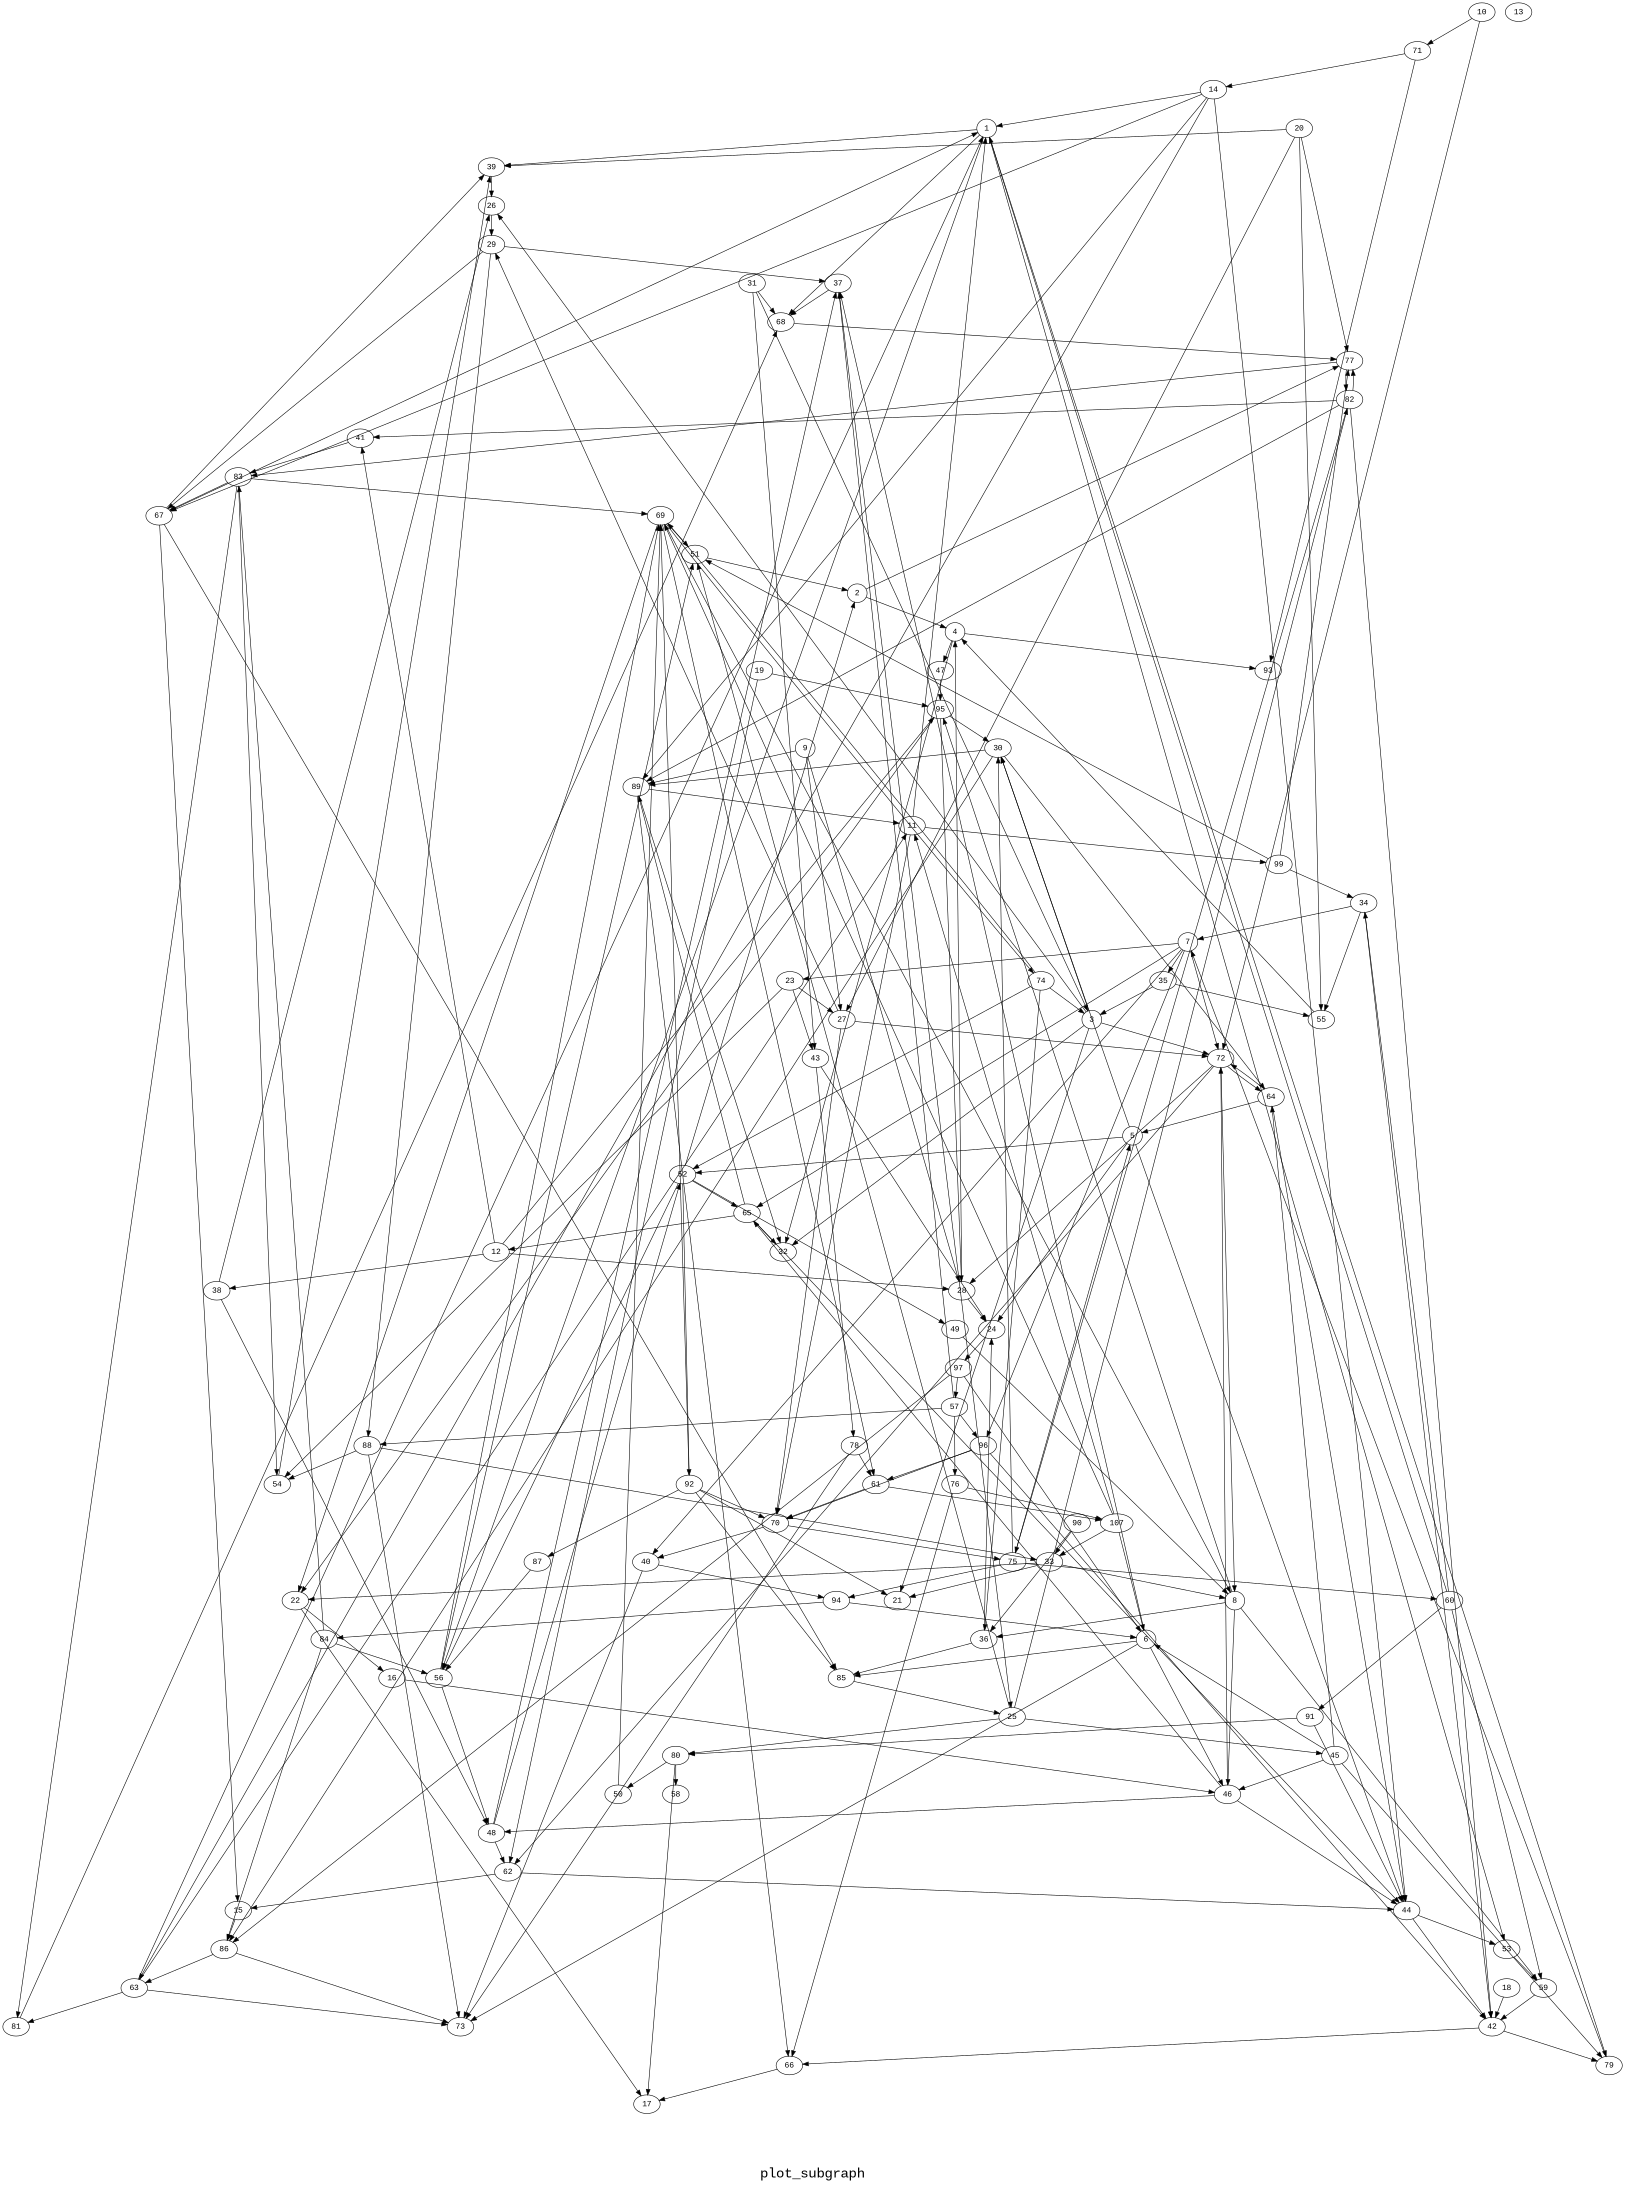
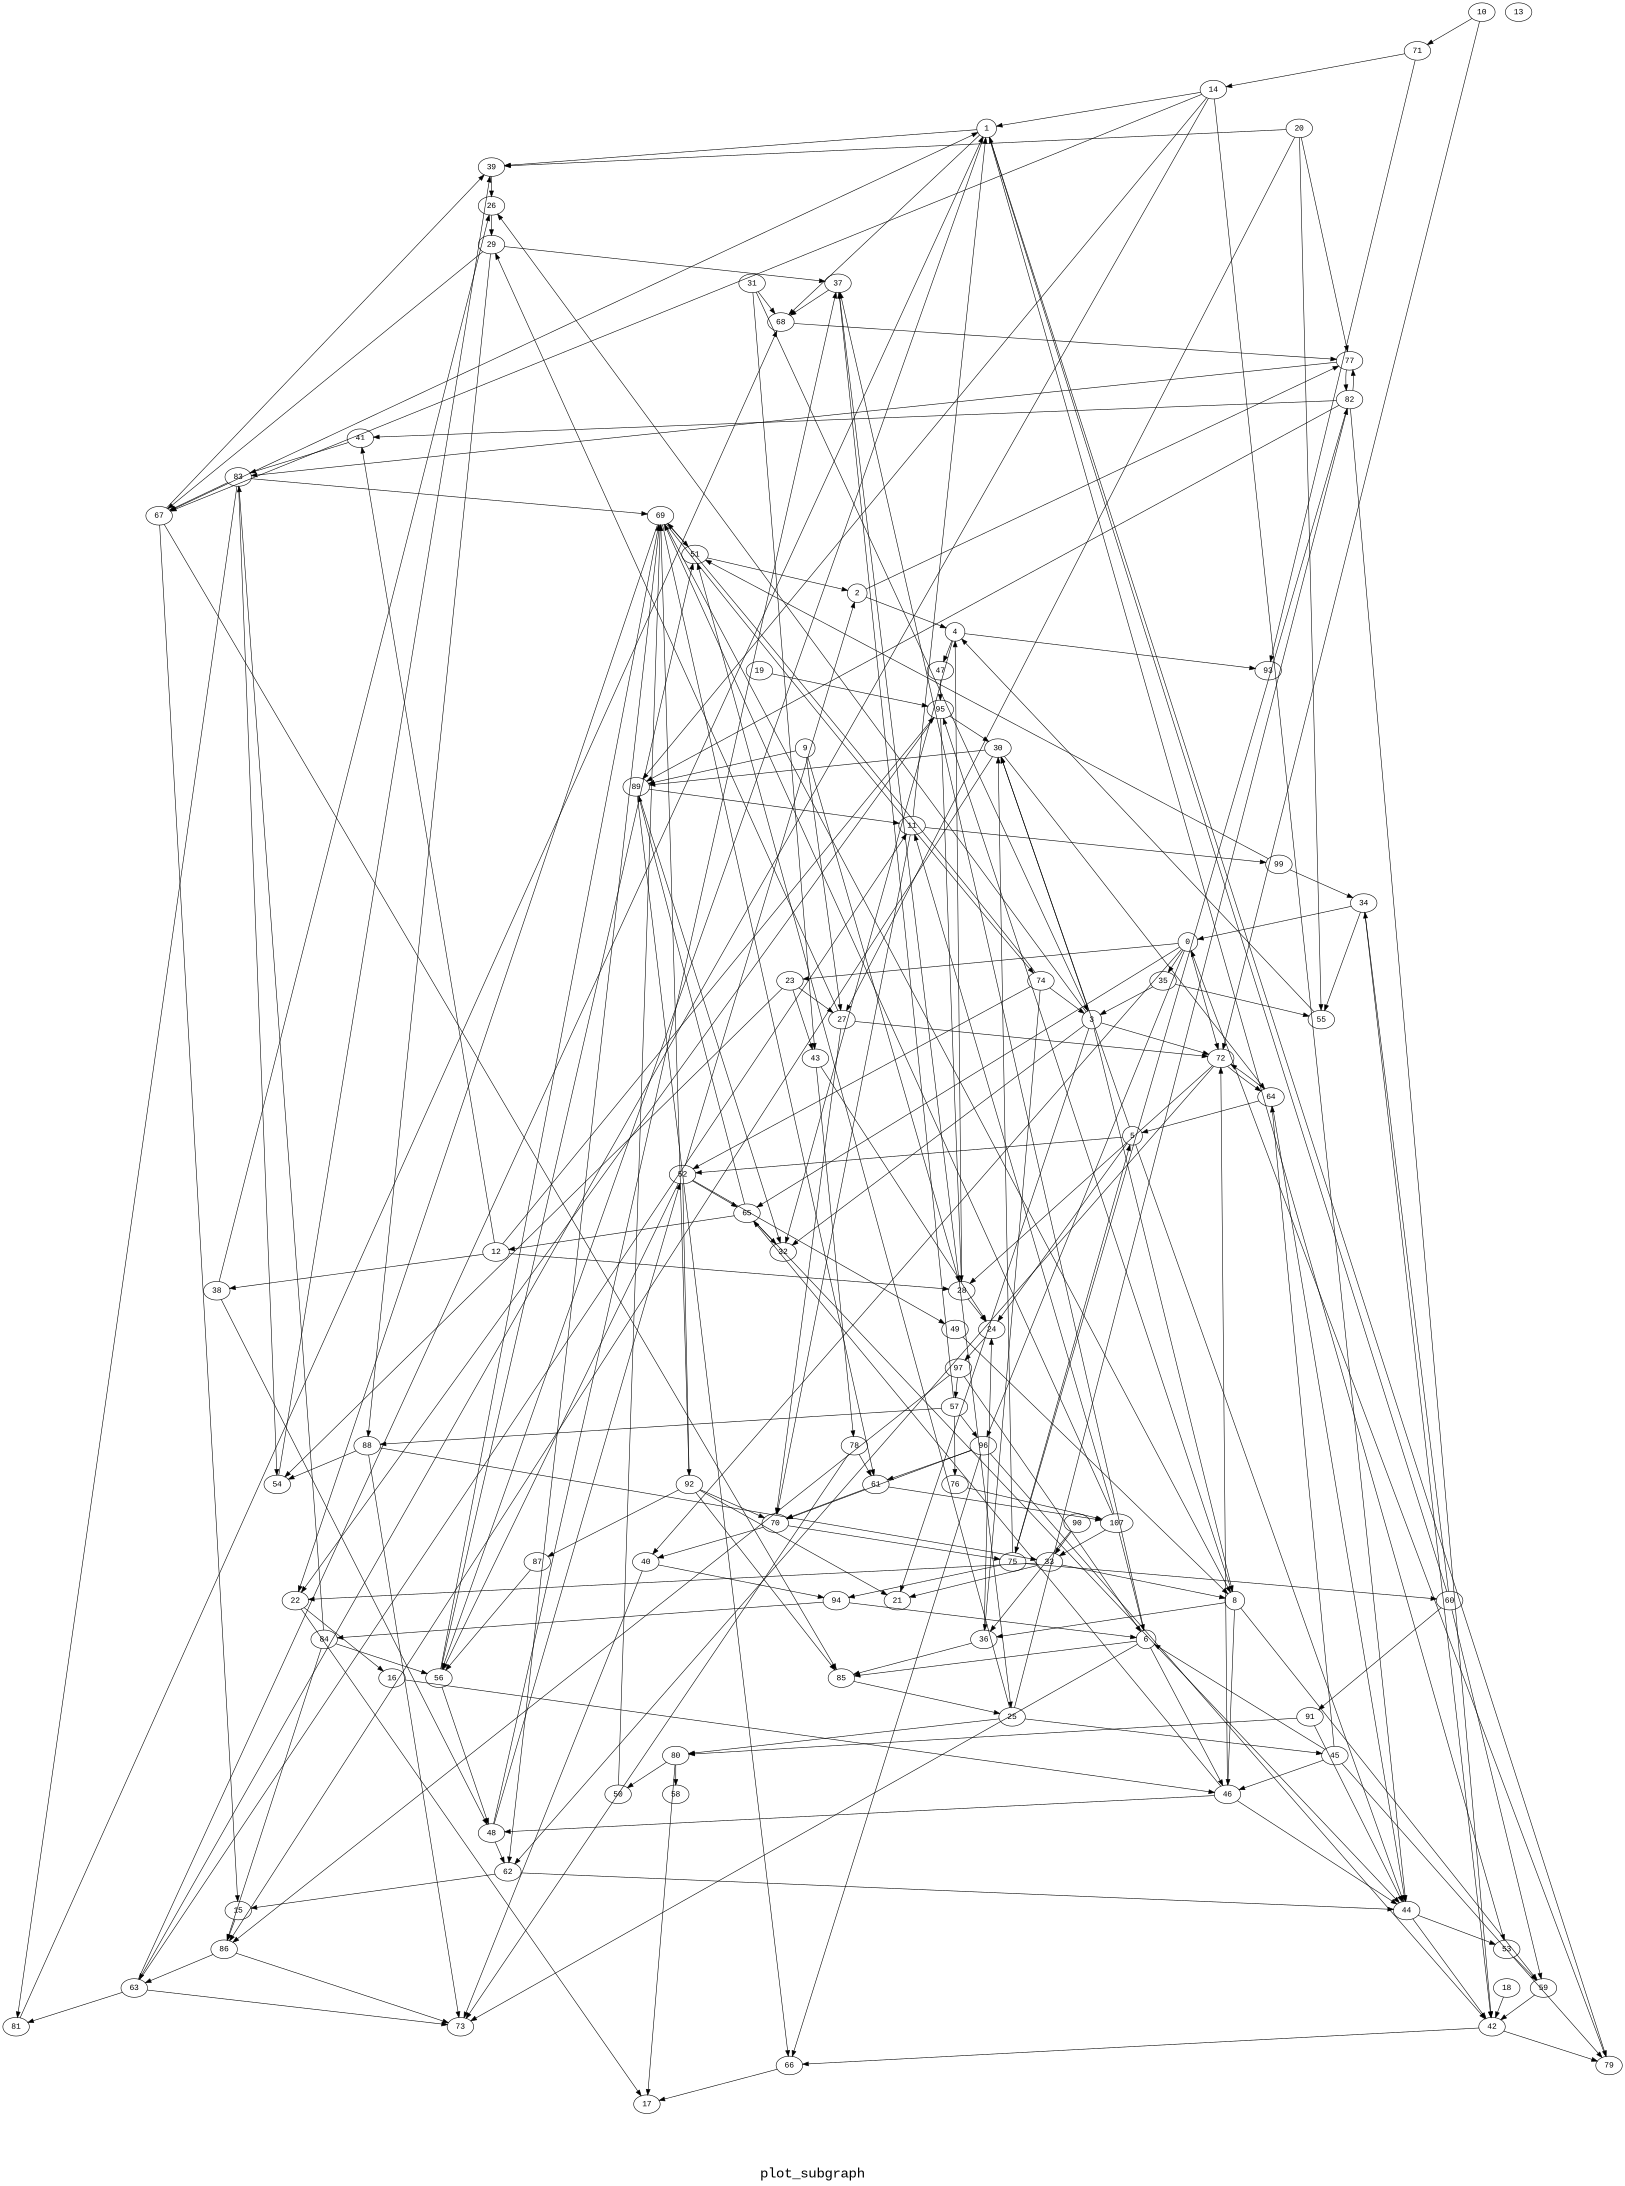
edge "99" -> "77": removed
node "7": label "7" -> "0"
edge "19" -> "62": now "69" -> "62"
edge "72" -> "8": now "3" -> "8"
edge "76" -> "66": now "96" -> "66"
